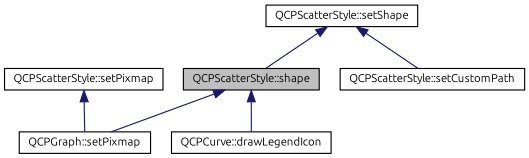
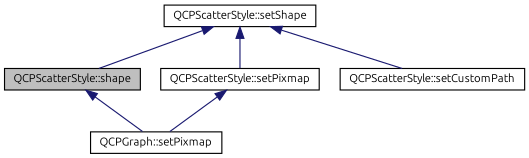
edge "QCPScatterStyle::setPixmap" -> "QCPScatterStyle::setShape": added
node "QCPCurve::drawLegendIcon": removed
